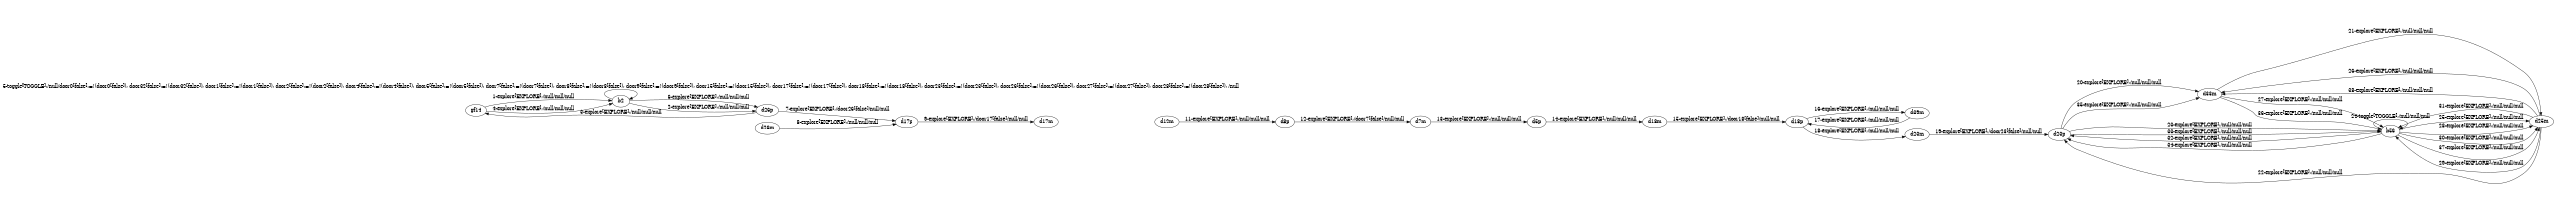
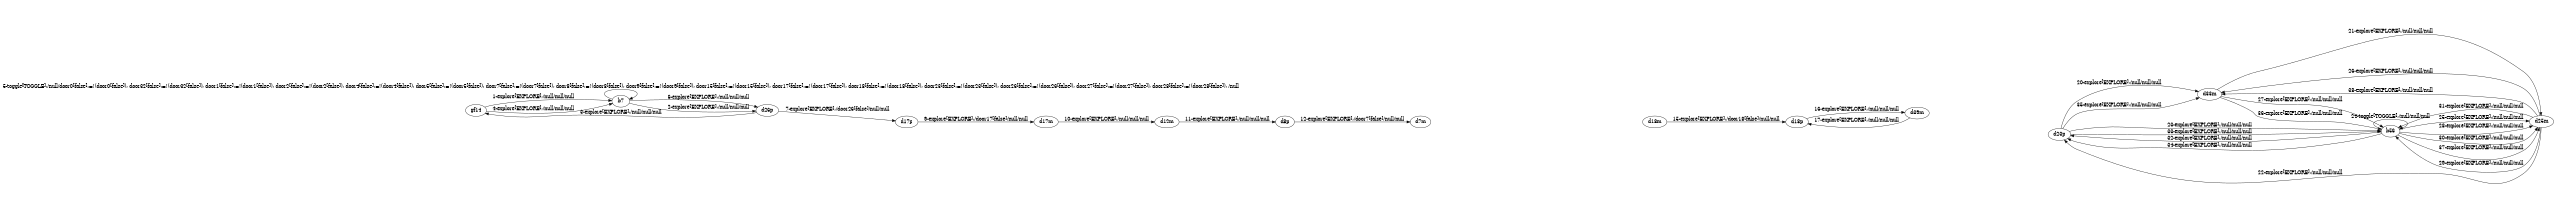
node "b2": label "b2" -> "b7"
edge "d17m" -> "d12m": added, label "10-explore[EXPLORE];/null/null/null"
node "d5p": removed
node "d26m": removed
node "d23m": removed
